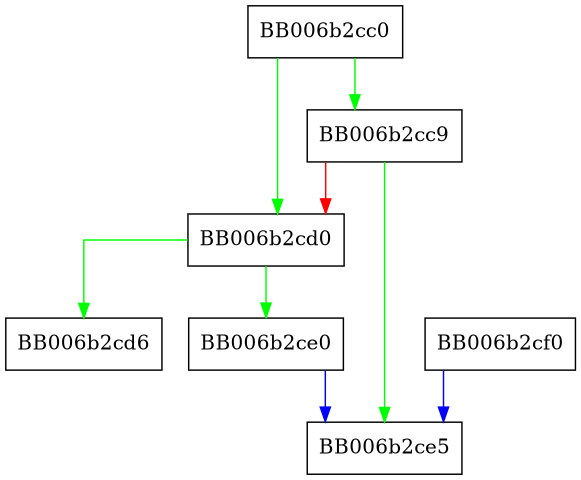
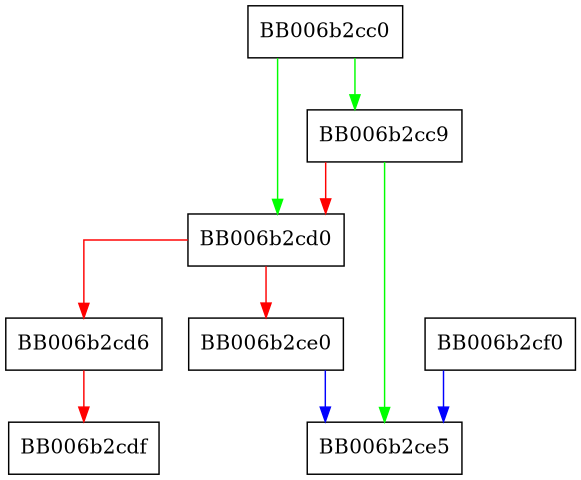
edge "BB006b2cd0" -> "BB006b2cd6": color green -> red
edge "BB006b2cd0" -> "BB006b2ce0": color green -> red
node "BB006b2cdf": added
